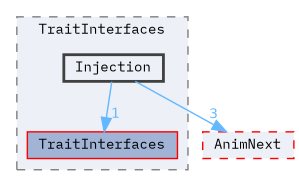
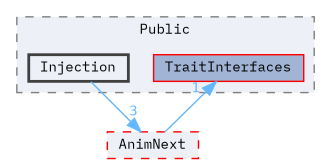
cluster "TraitInterfaces": label "TraitInterfaces" -> "Public"
edge "Injection" -> "TraitInterfaces": now "AnimNext" -> "TraitInterfaces"
